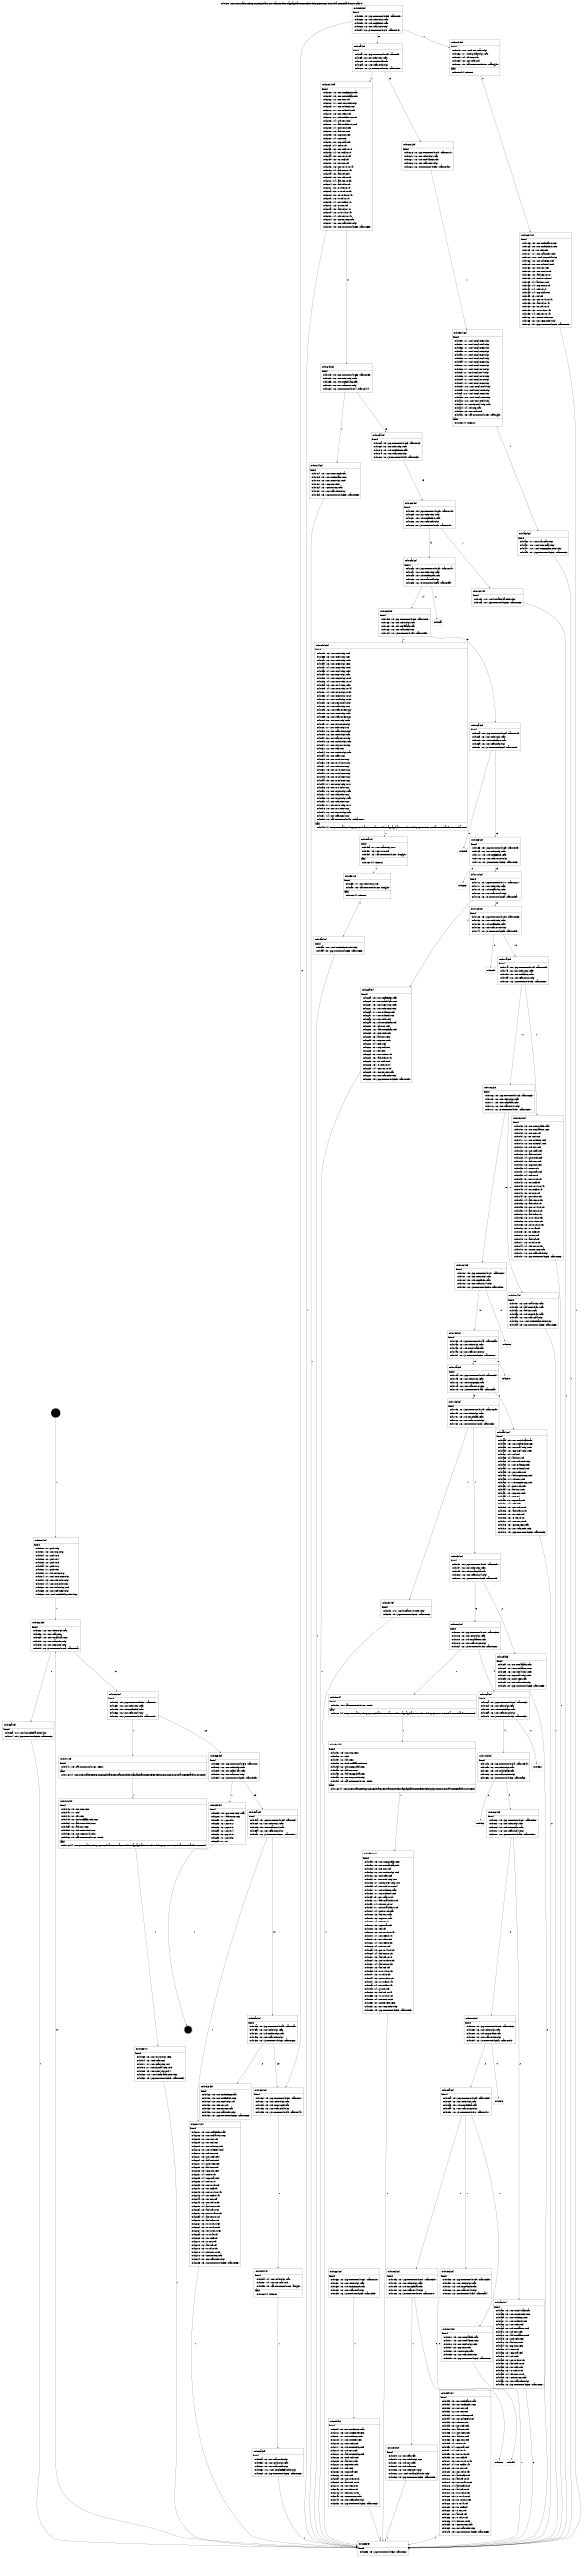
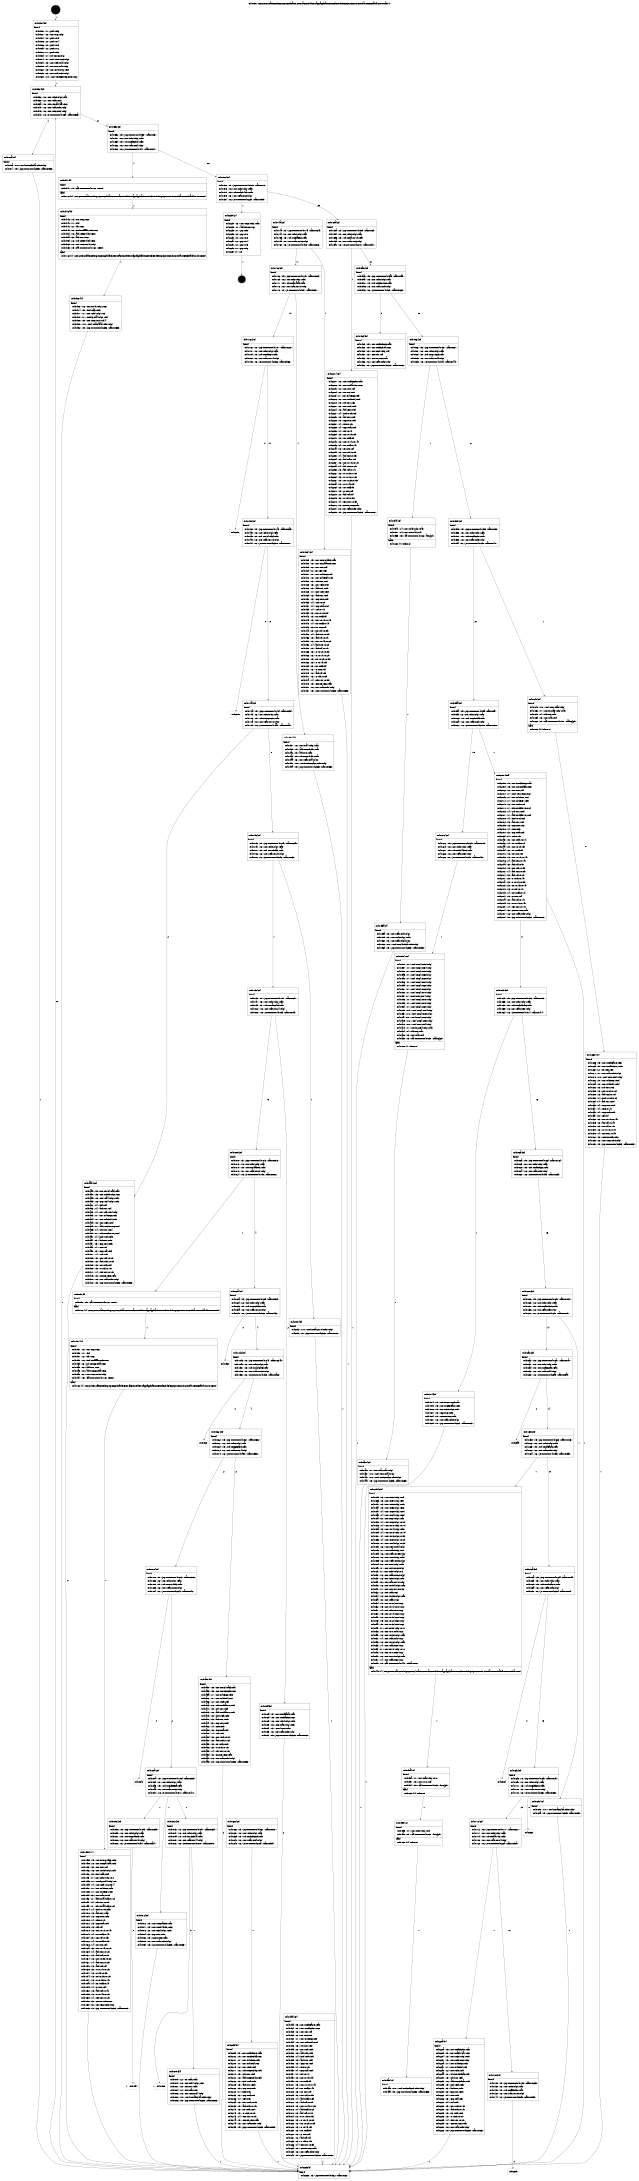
edge "0x40172e [28]" -> "0x40174a [28]": removed, label "12"
edge "0x4015de [28]" -> "0x4015c2 [28]": reversed
edge "0x401fa5 [15]" -> "0x4023e3 [5]": removed, label "1"
